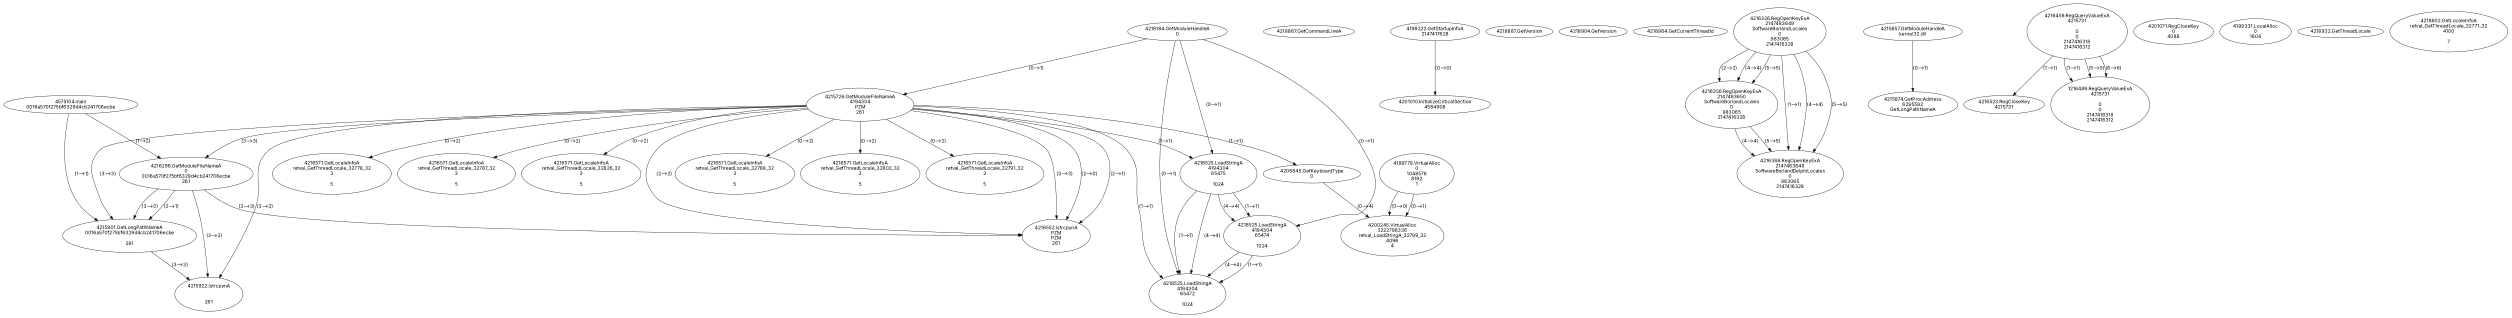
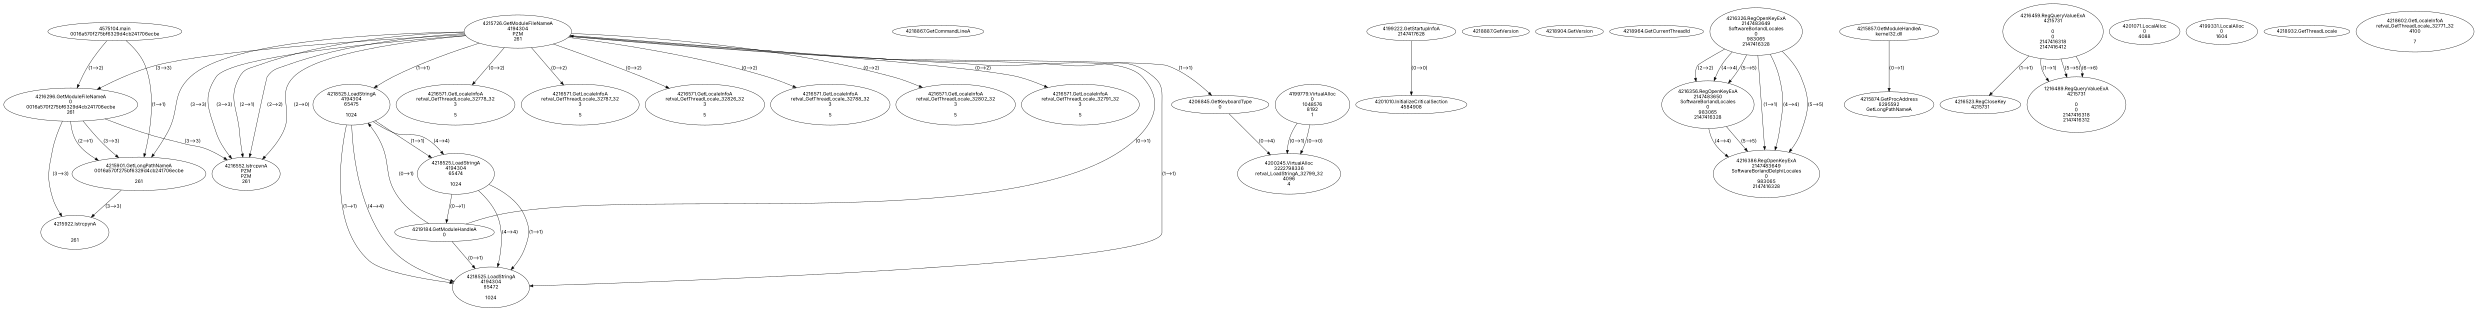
node "4216459.RegQueryValueExA 4215731 0 0 2147416318 2147416312": label "4216459.RegQueryValueExA 4215731 0 0 2147416318 2147416312" -> "4216459.RegQueryValueExA 4215731 0 0 2147416318 2147416412"
node "4201071.RegCloseKey 0 4088": label "4201071.RegCloseKey 0 4088" -> "4201071.LocalAlloc 0 4088"
edge "4219184.GetModuleHandleA 0" -> "4218525.LoadStringA 4194304 65474 1024": reversed
edge "4215726.GetModuleFileNameA 4194304 PZM 261" -> "4215922.lstrcpynA 261": removed, label "(3-->3)"
